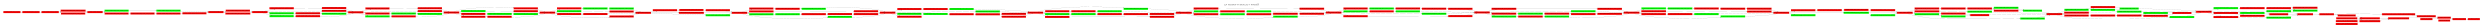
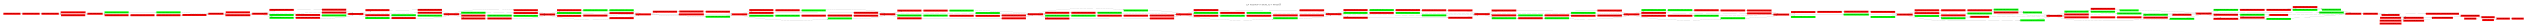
node "196: InceptionV4/InceptionV4/Mixed_7d/Branch_2/concat": added
